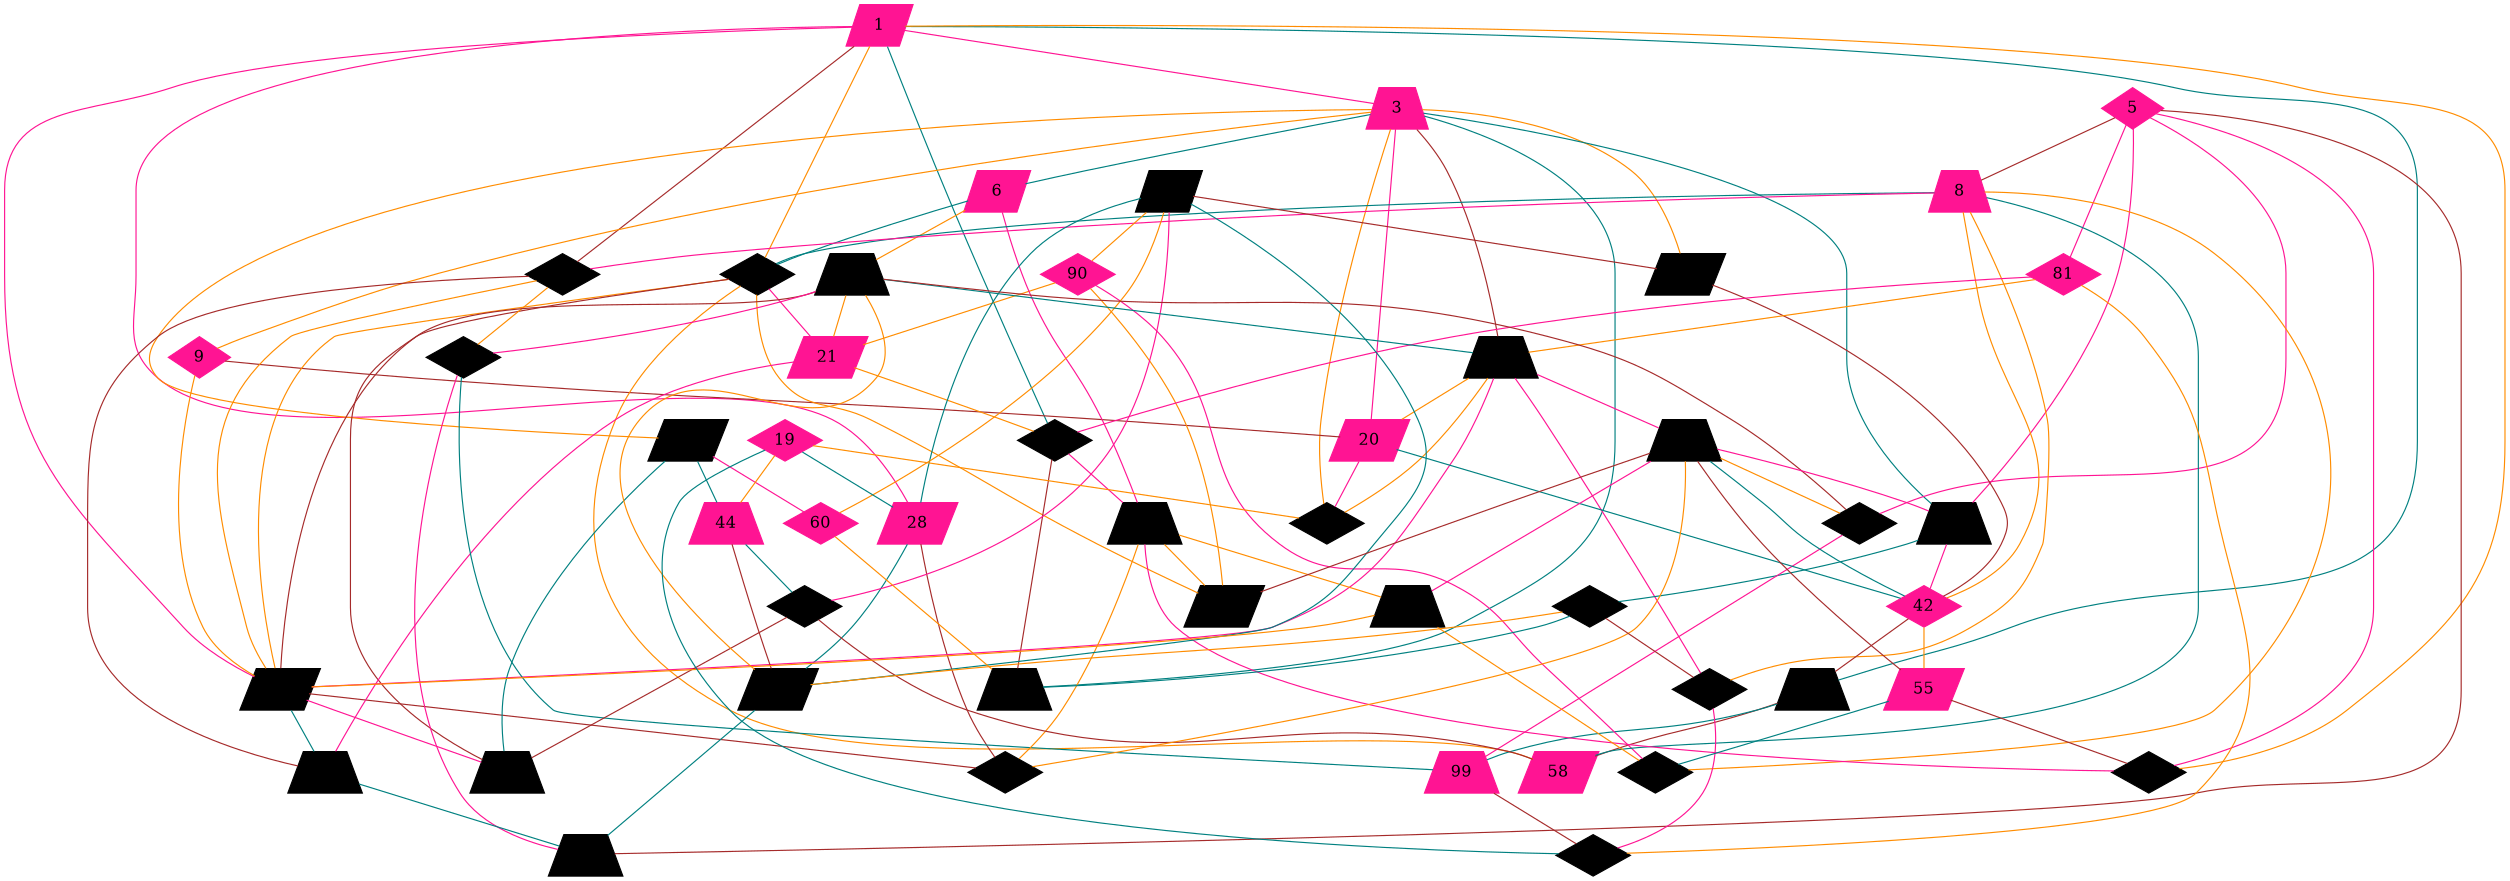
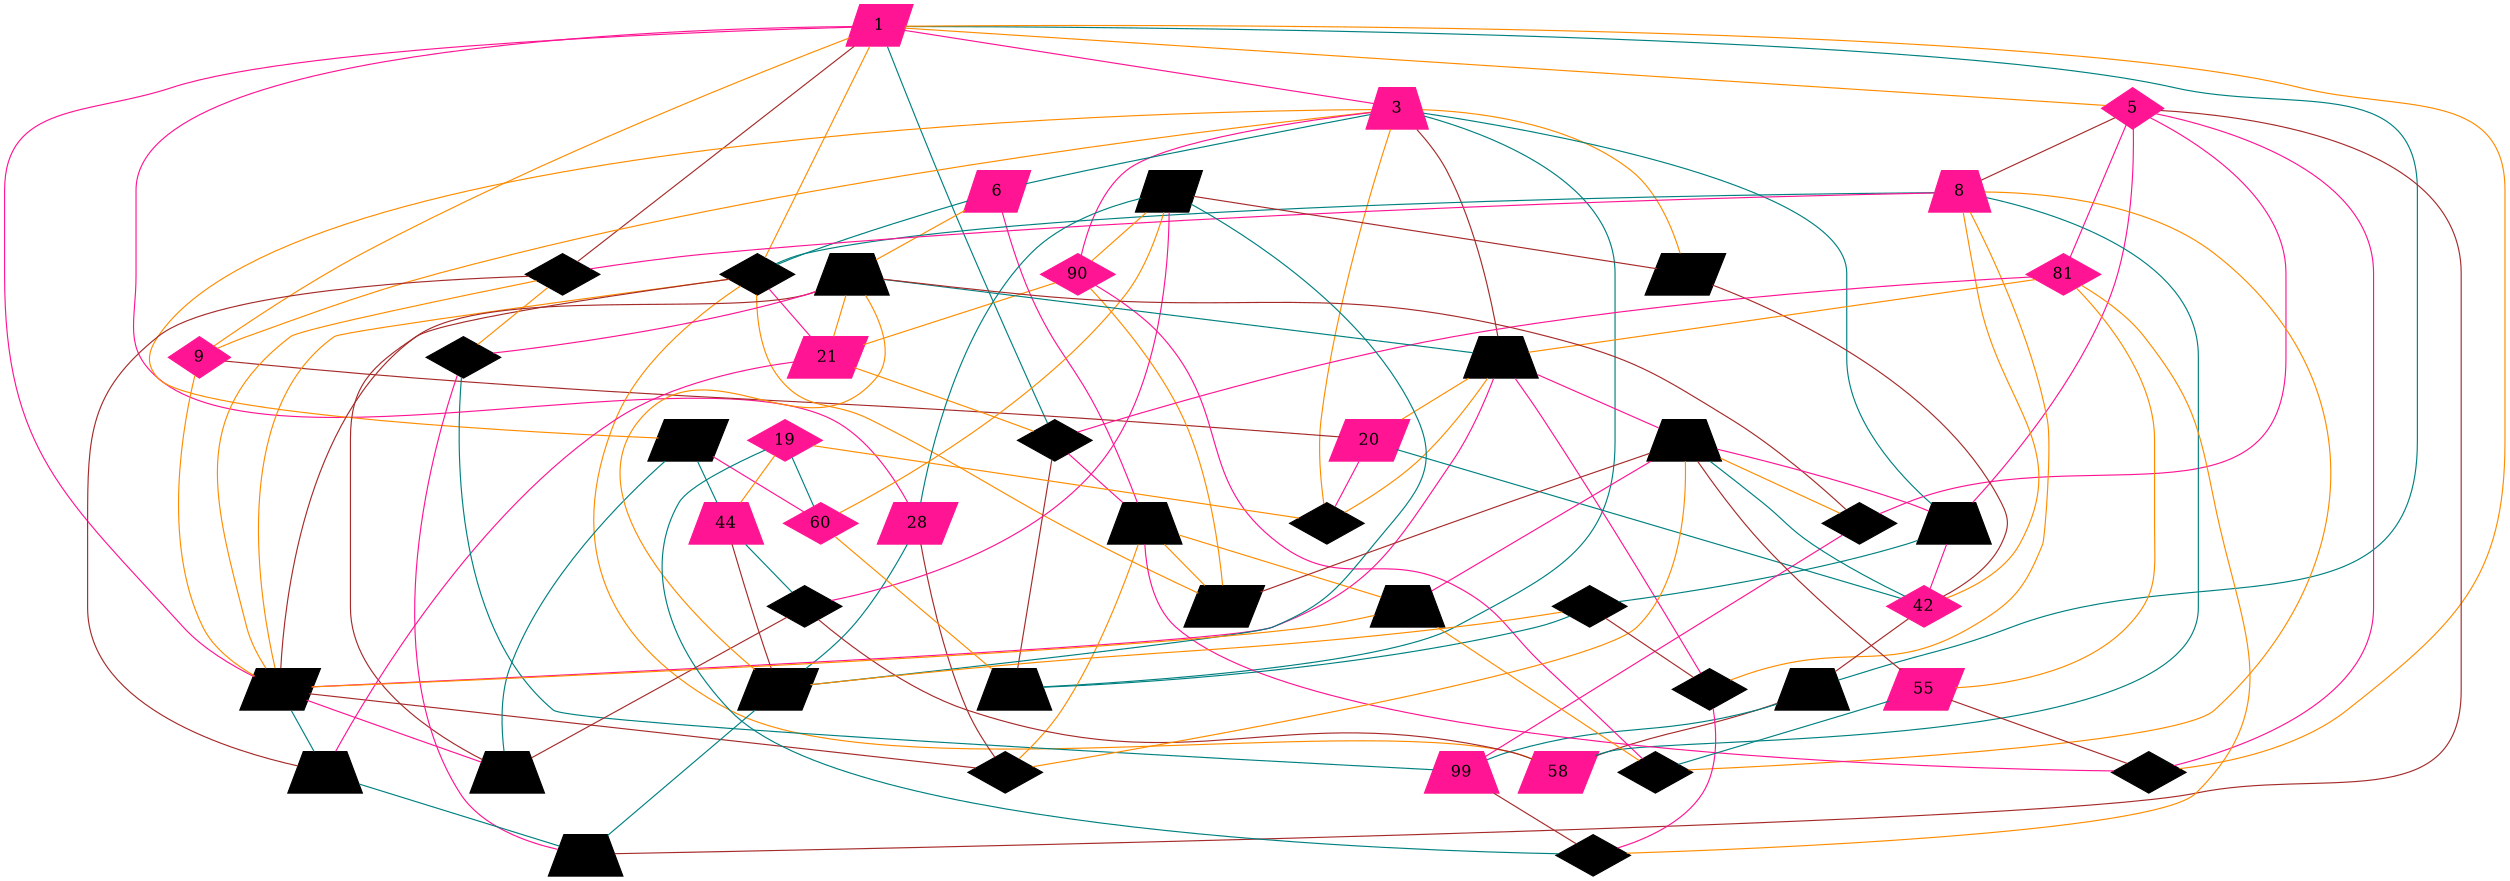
edge "1" -- "5": added
edge "1" -- "9": added
edge "3" -- "20": now "3" -- "90"
edge "19" -- "28": now "19" -- "60"
edge "42" -- "55": now "81" -- "55"
